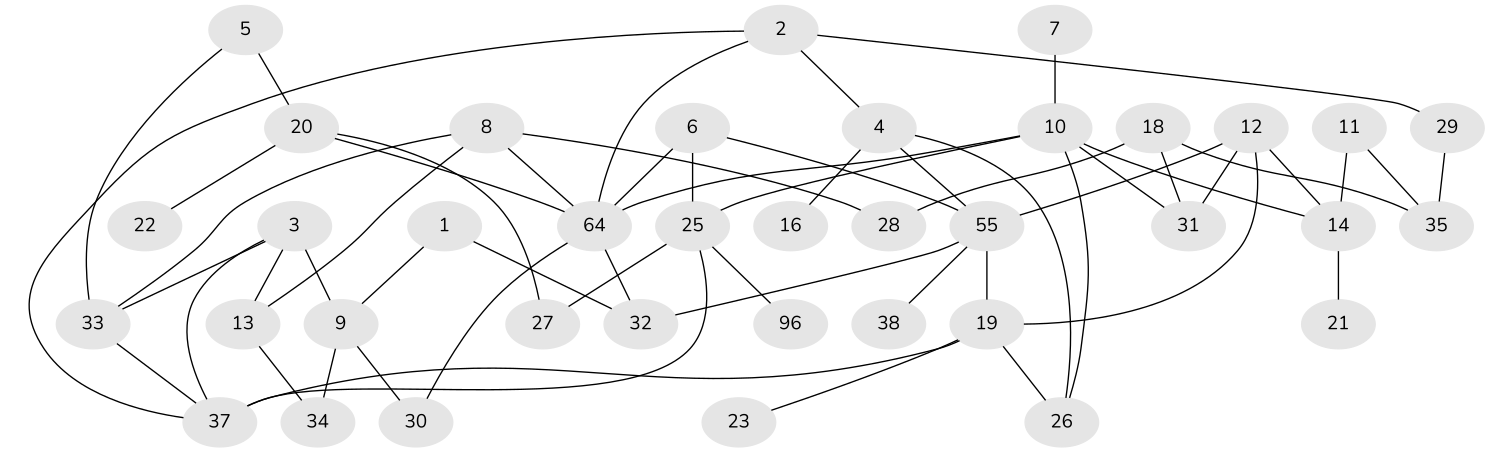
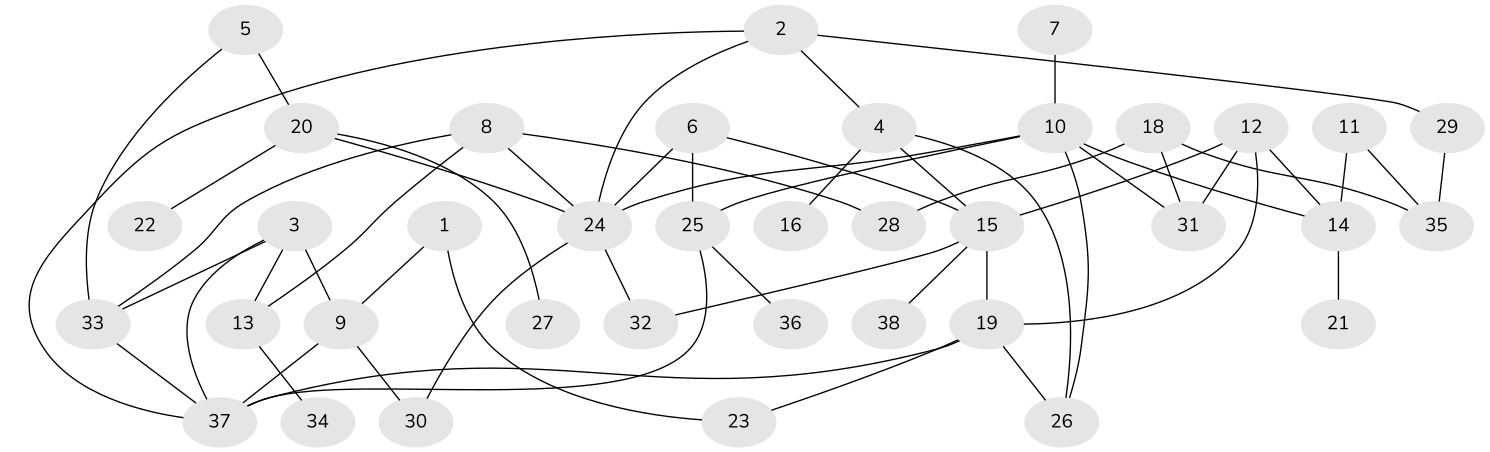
node "64": label "64" -> "24"
node "55": label "55" -> "15"
edge "25" -- "27": removed
edge "1" -- "32": now "1" -- "23"
node "96": label "96" -> "36"
edge "9" -- "34": now "9" -- "37"
